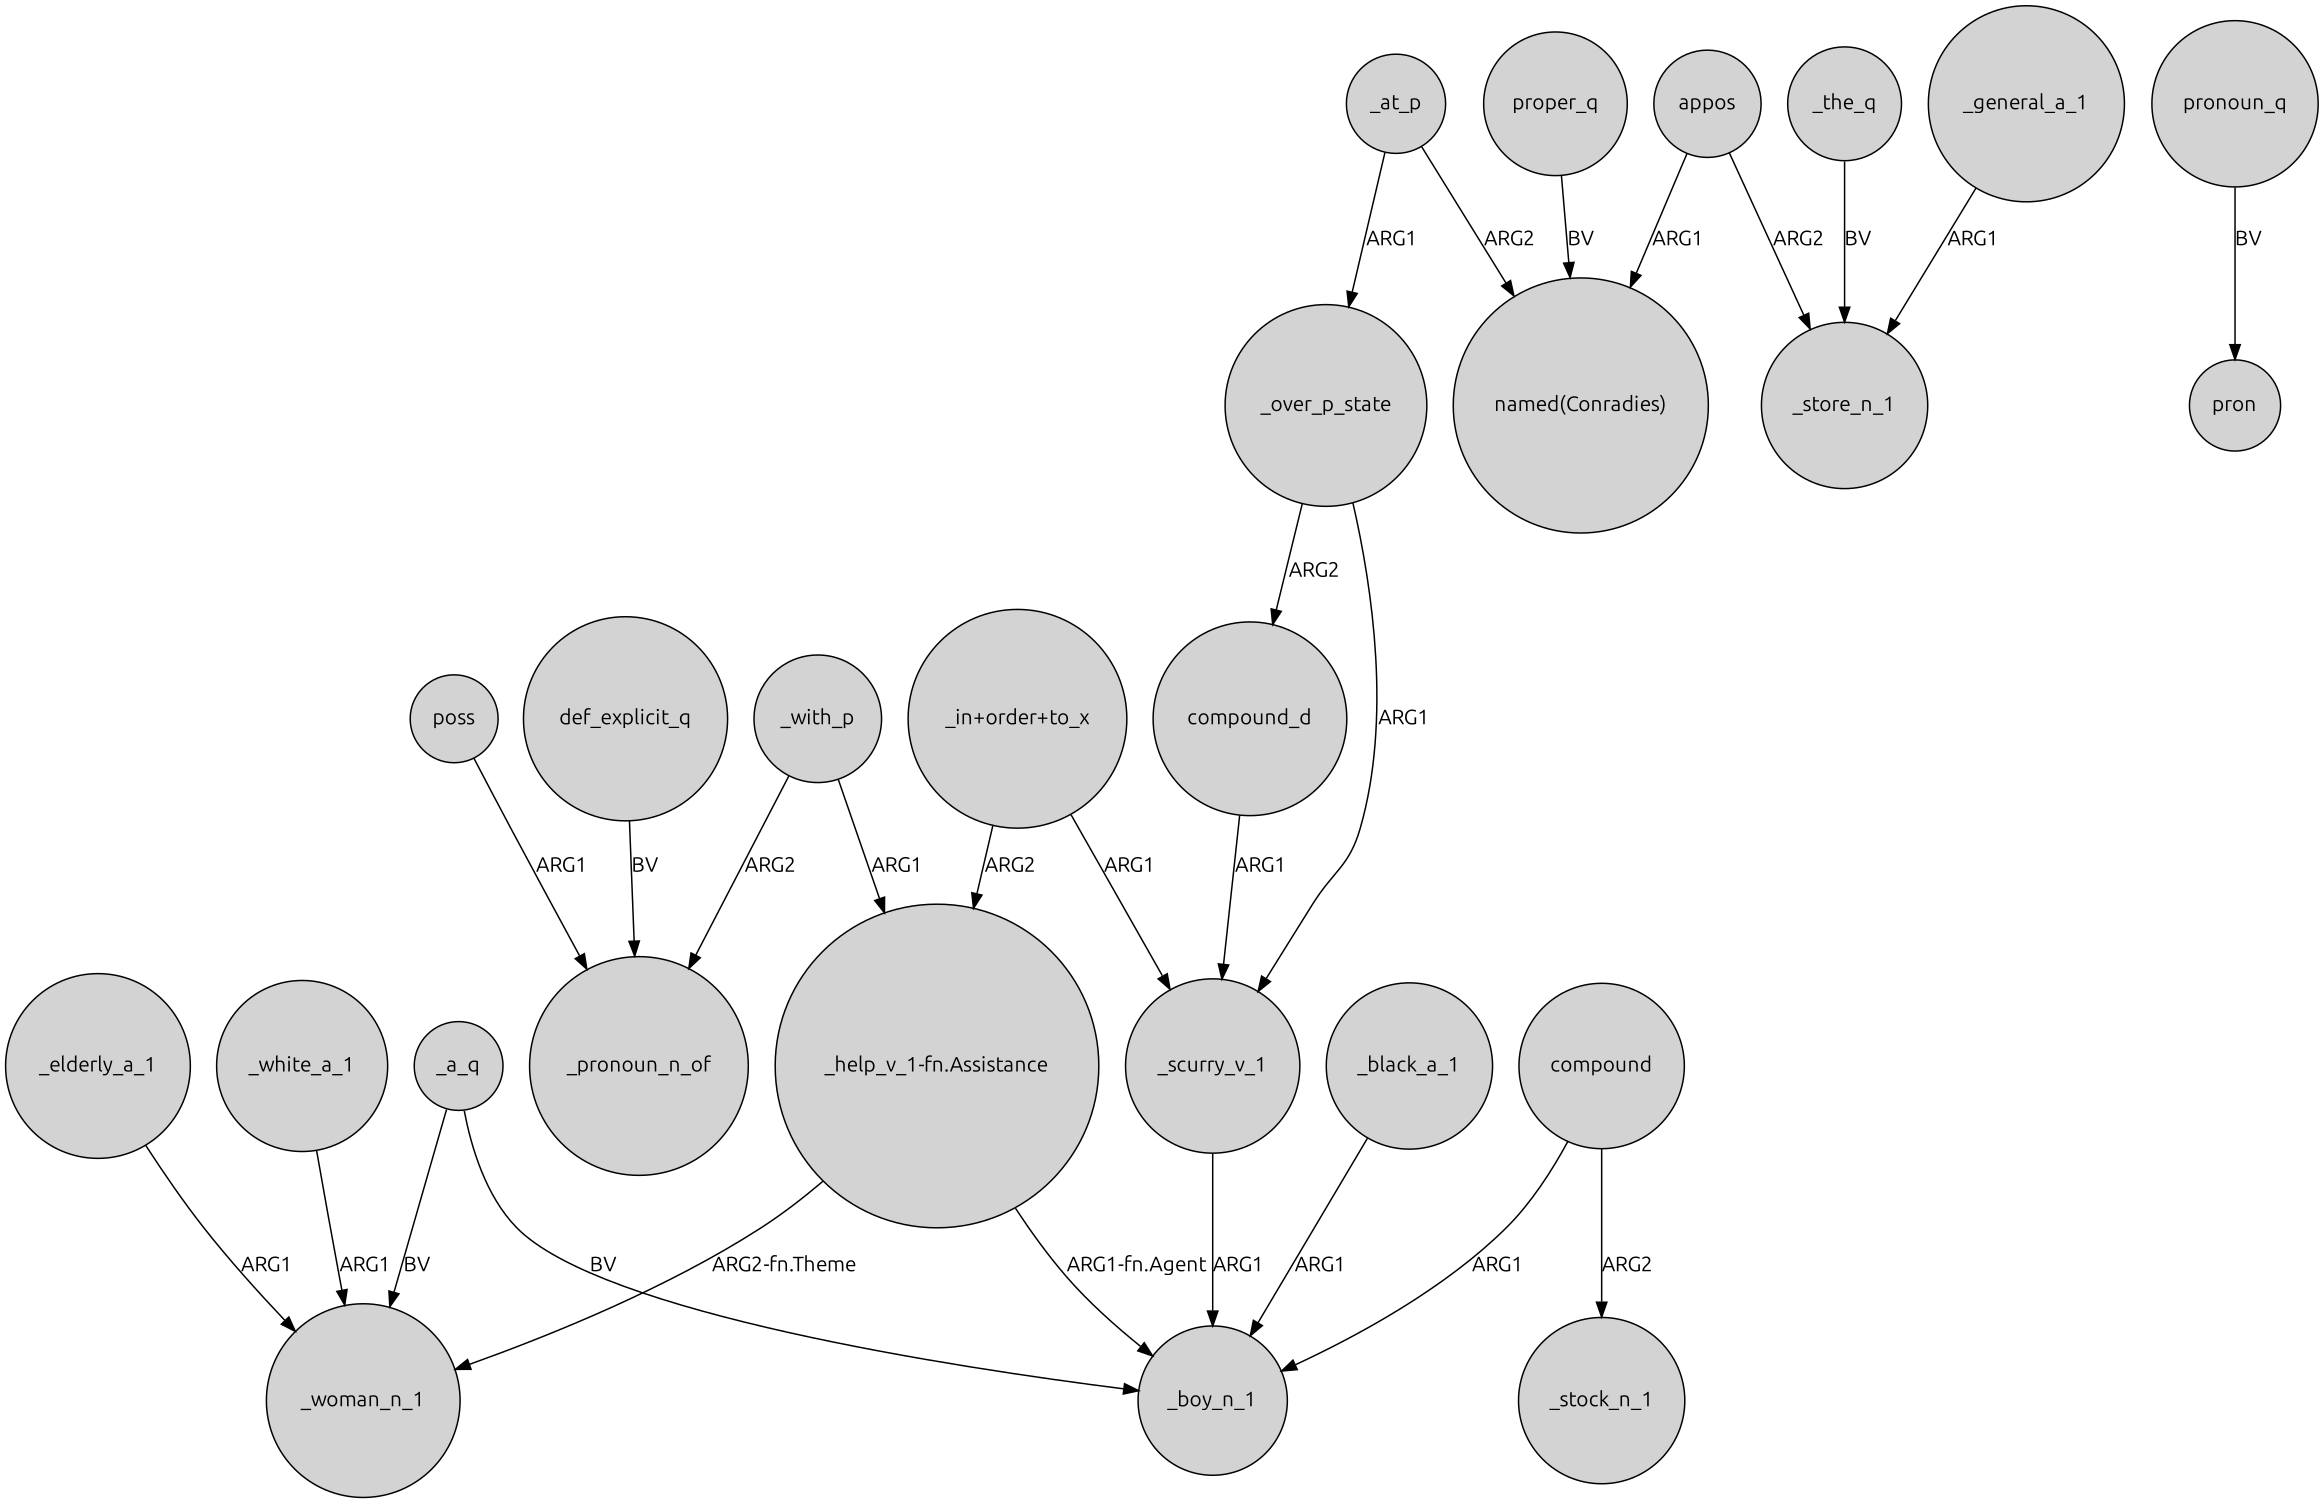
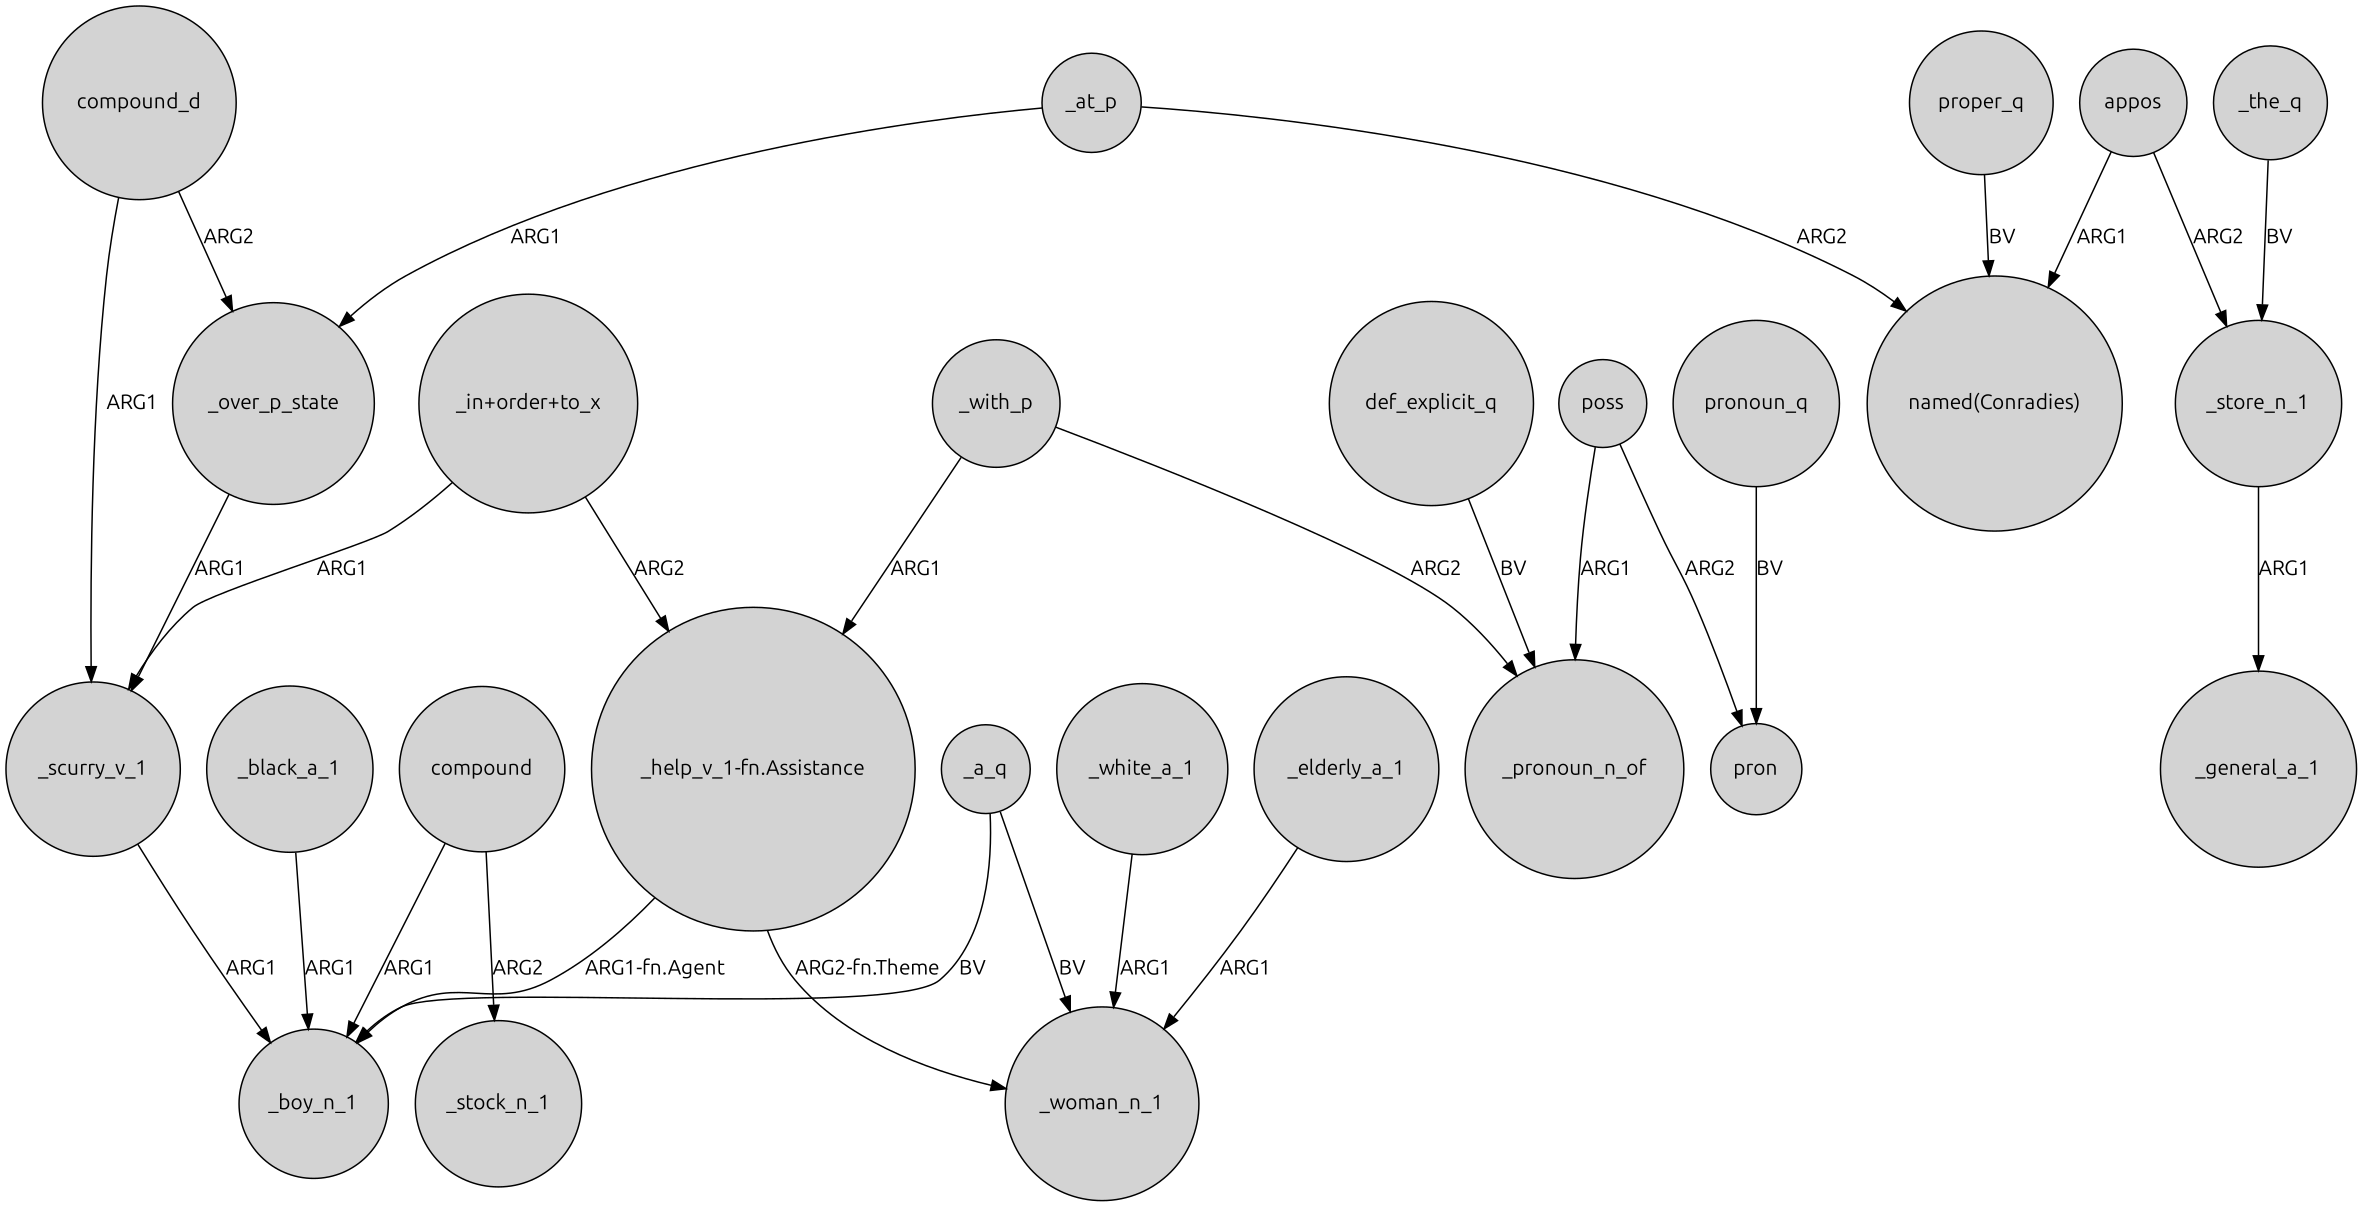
edge "_general_a_1" -> "_store_n_1": reversed
edge "_over_p_state" -> "compound_d": reversed
edge "poss" -> "pron": added, label "ARG2"
